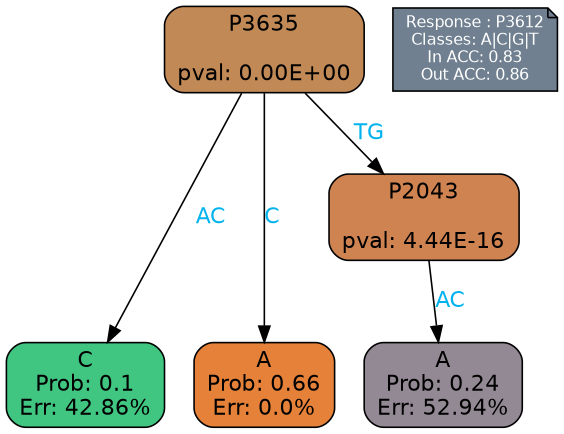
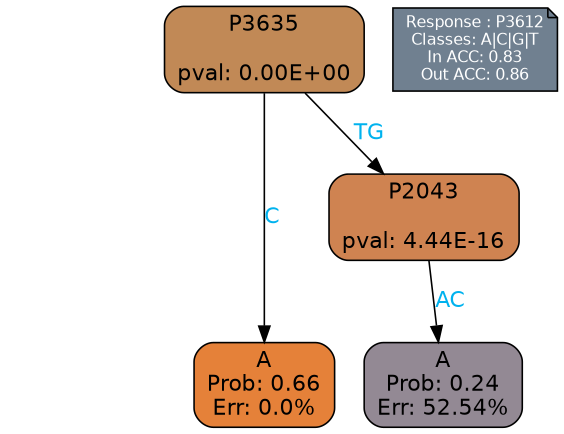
node "C Prob: 0.1 Err: 42.86%": removed
node "A Prob: 0.24 Err: 52.94%": label "A Prob: 0.24 Err: 52.94%" -> "A Prob: 0.24 Err: 52.54%"
